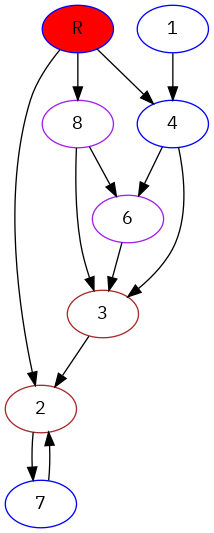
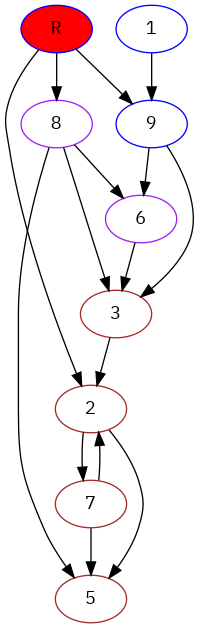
node "4": label "4" -> "9"
node "7": color blue -> brown
node "5": added
